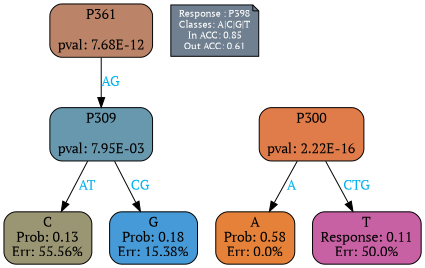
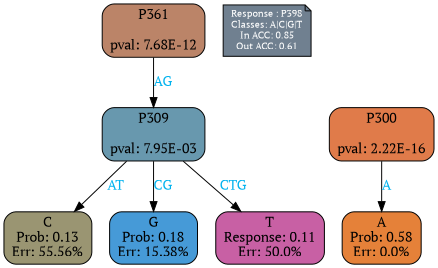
edge "P300 pval: 2.22E-16" -> "T Response: 0.11 Err: 50.0%": now "P309 pval: 7.95E-03" -> "T Response: 0.11 Err: 50.0%"
